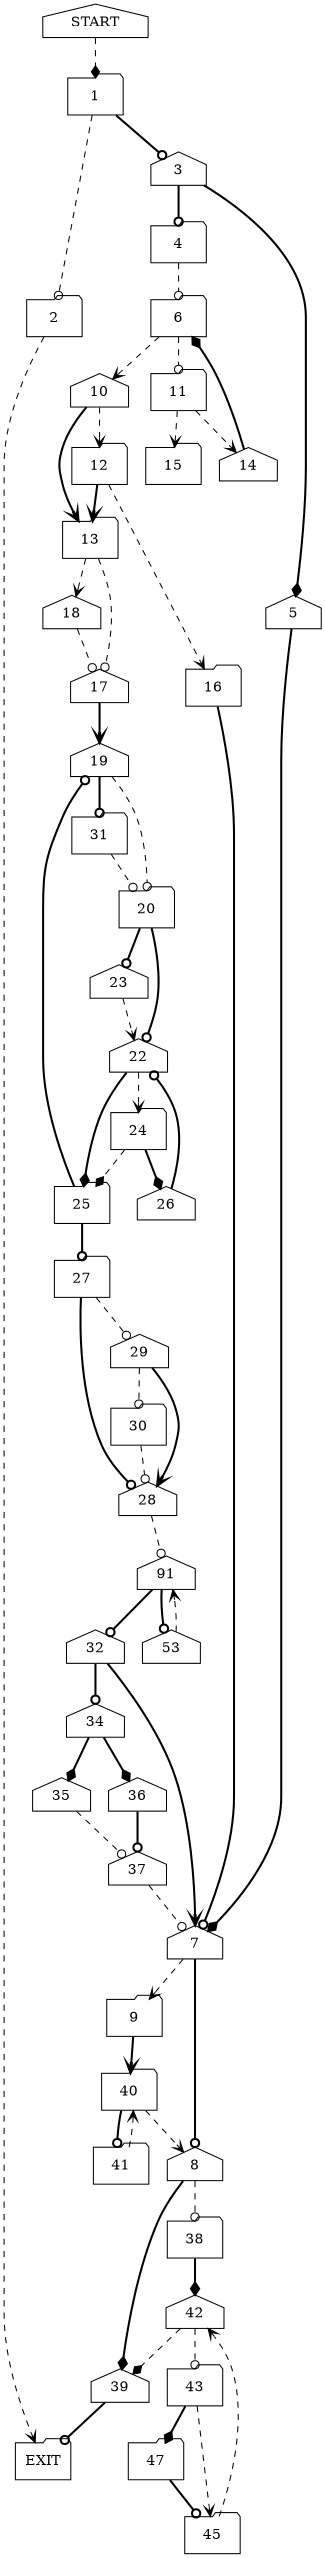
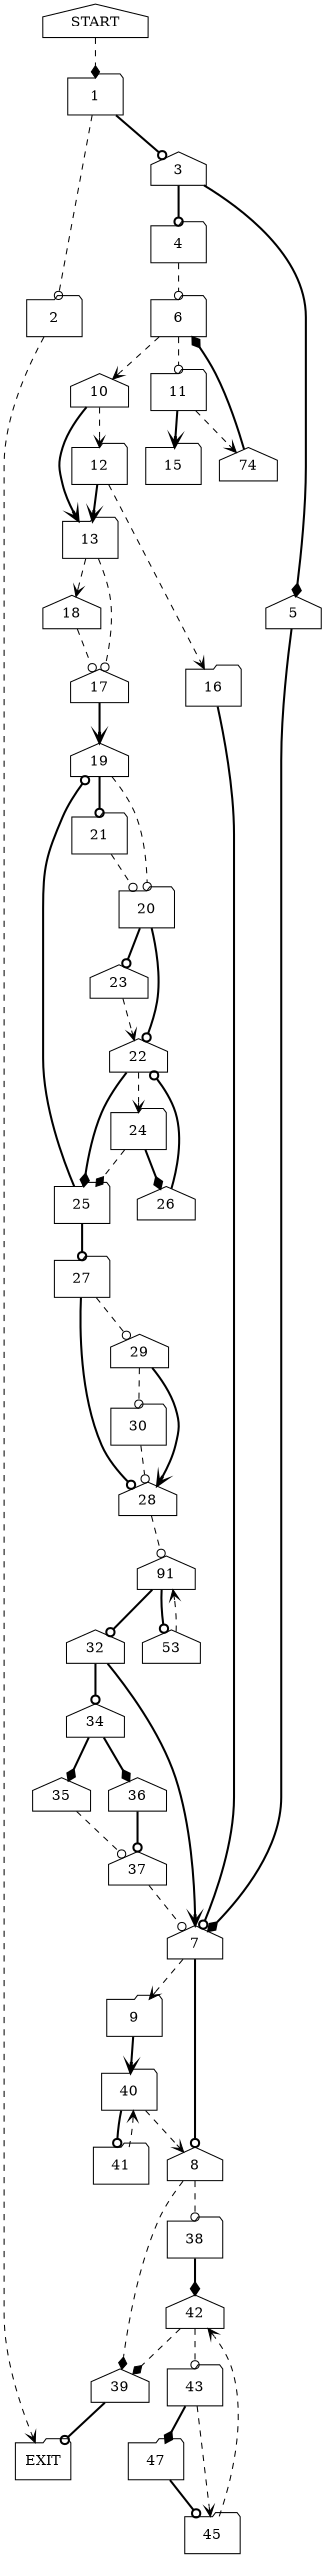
edge "11" -> "15": style dashed -> bold
node "14": label "14" -> "74"
node "31": label "31" -> "21"
edge "8" -> "39": style bold -> dashed
